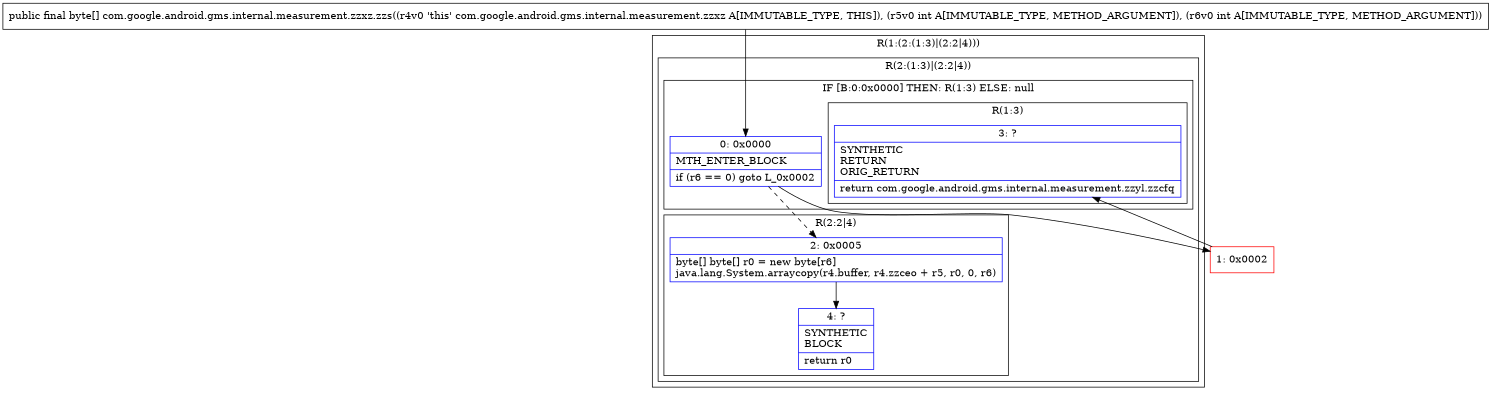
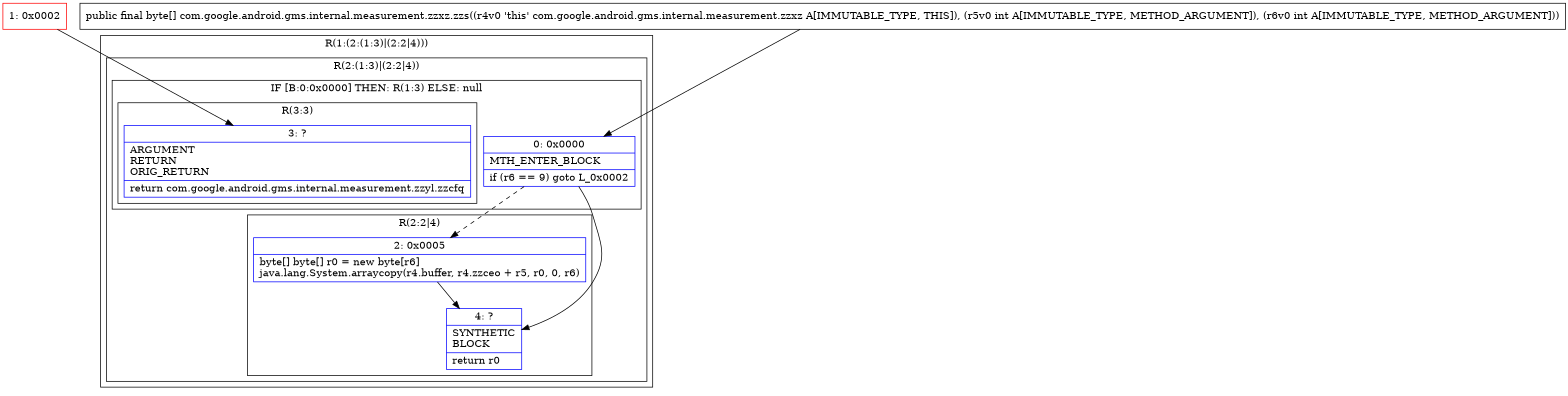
cluster "R(1:3)": label "R(1:3)" -> "R(3:3)"
node "3: ?": text "SYNTHETIC" -> "ARGUMENT"
node "0: 0x0000": text "if (r6 == 0) goto L_0x0002" -> "if (r6 == 9) goto L_0x0002"
edge "0: 0x0000" -> "1: 0x0002": now "0: 0x0000" -> "4: ?"
